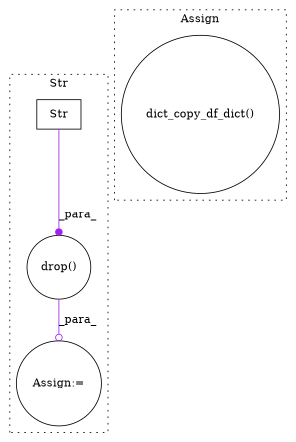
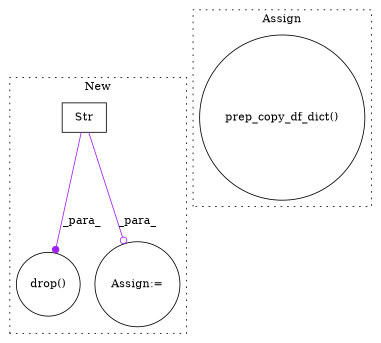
cluster "Str": label "Str" -> "New"
node "dict_copy_df_dict()": label "dict_copy_df_dict()" -> "prep_copy_df_dict()"
edge "drop()" -> "Assign:=": now "Str" -> "Assign:="
